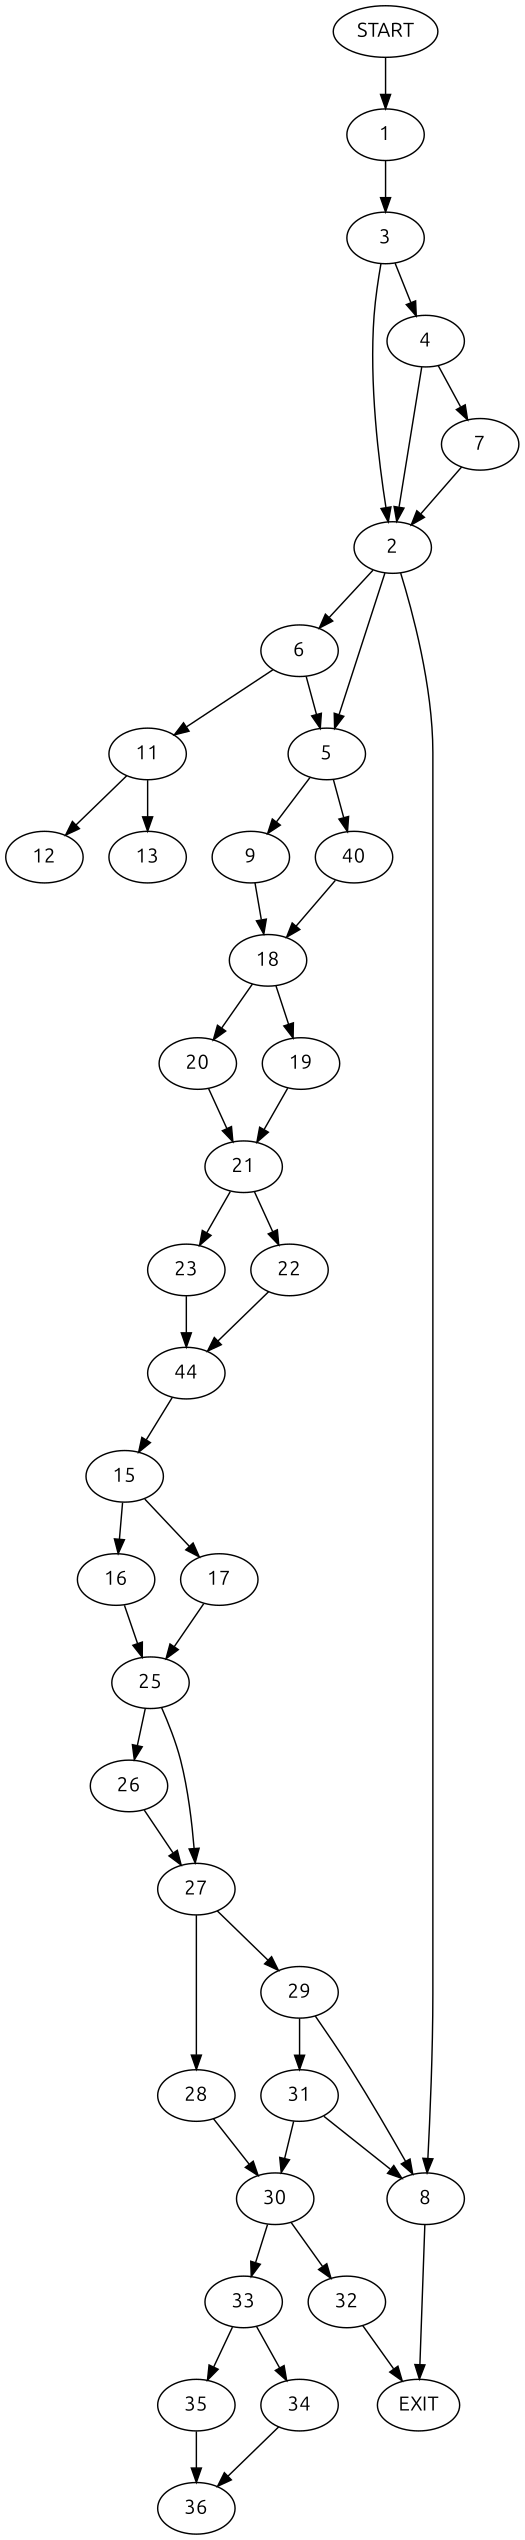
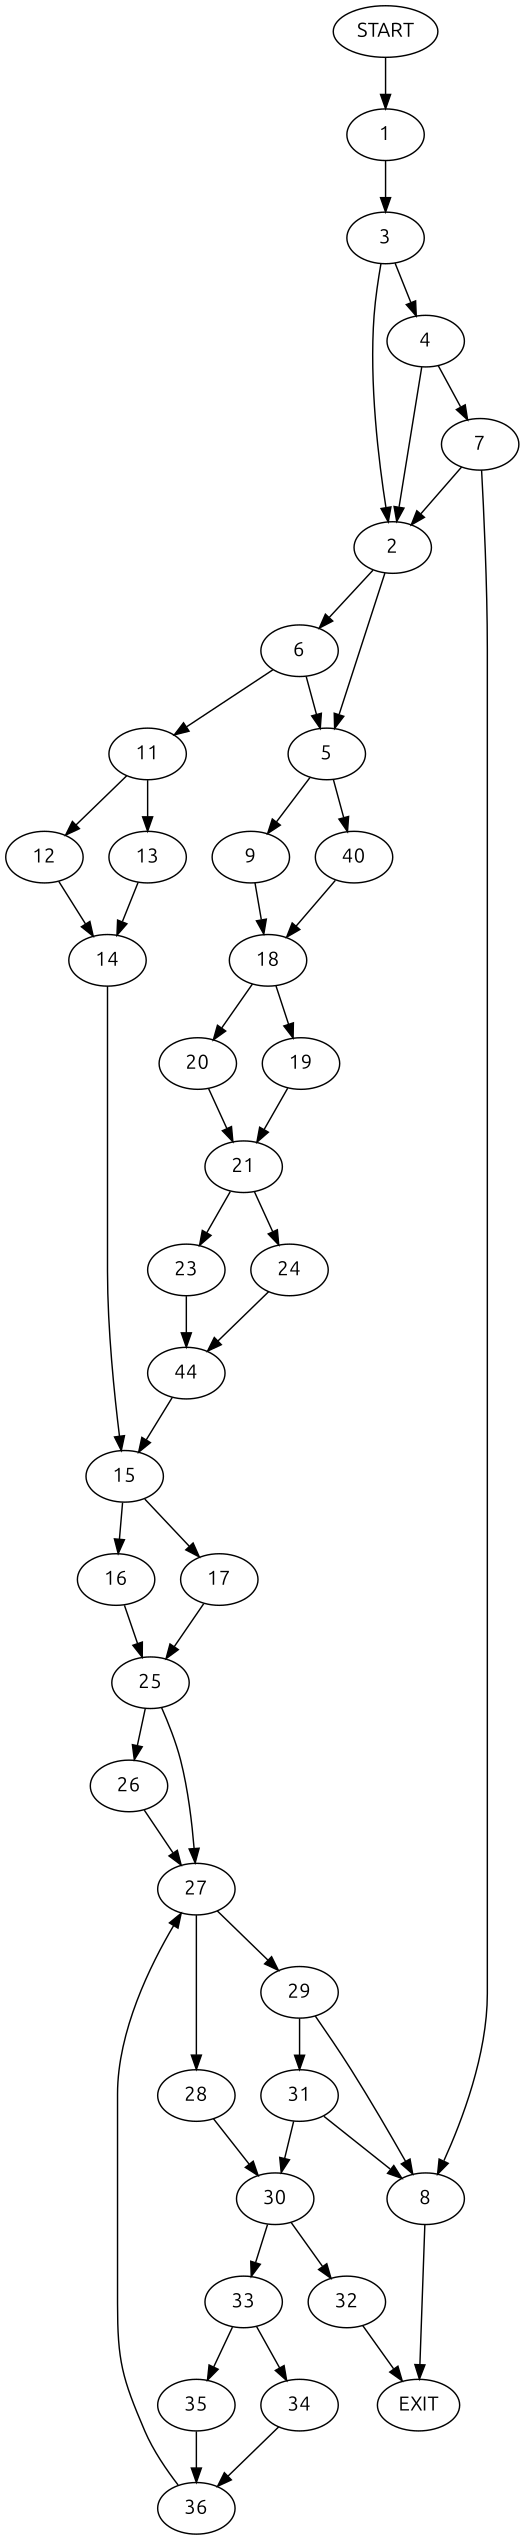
node "14": added
node "22": label "22" -> "24"
edge "2" -> "8": now "7" -> "8"
edge "36" -> "27": added
